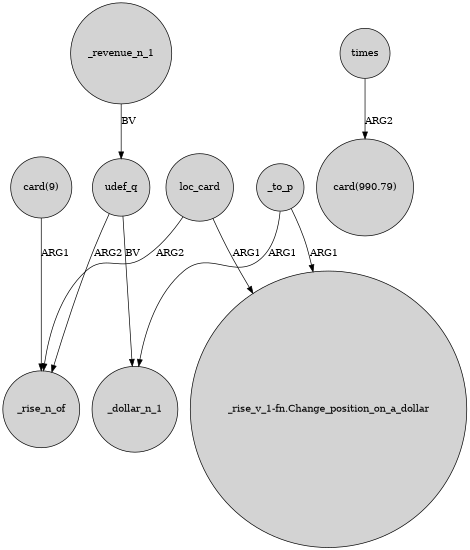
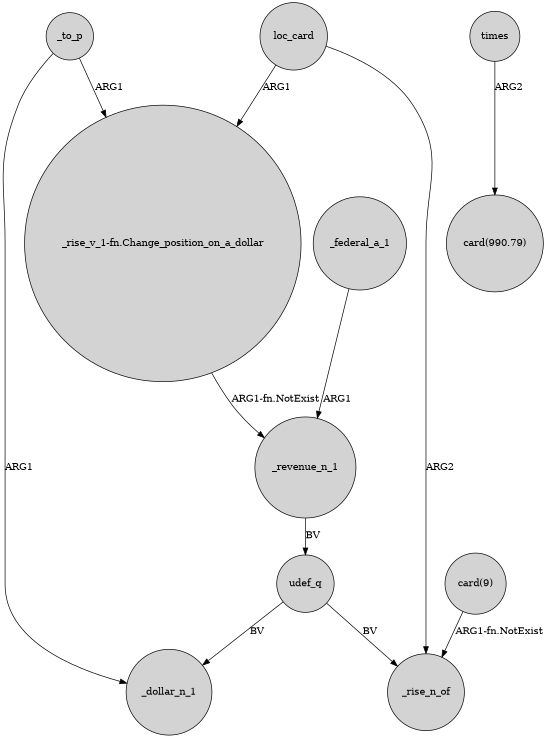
node "_federal_a_1": added
edge "card(9)" -> "_rise_n_of": label "ARG1" -> "ARG1-fn.NotExist"
edge "udef_q" -> "_rise_n_of": label "ARG2" -> "BV"
edge "_rise_v_1-fn.Change_position_on_a_dollar" -> "_revenue_n_1": added, label "ARG1-fn.NotExist"
